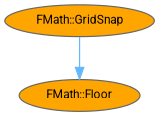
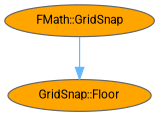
node "FMath::Floor": label "FMath::Floor" -> "GridSnap::Floor"
